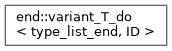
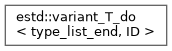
node "end::variant_T_do < type_list_end, ID >": label "end::variant_T_do < type_list_end, ID >" -> "estd::variant_T_do < type_list_end, ID >"
